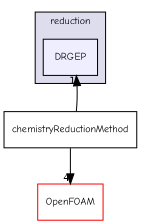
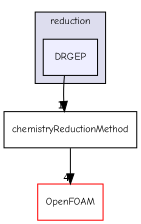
edge "chemistryReductionMethod" -> "DRGEP": reversed
